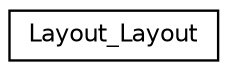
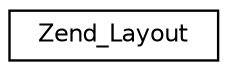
node "Layout_Layout": label "Layout_Layout" -> "Zend_Layout"
